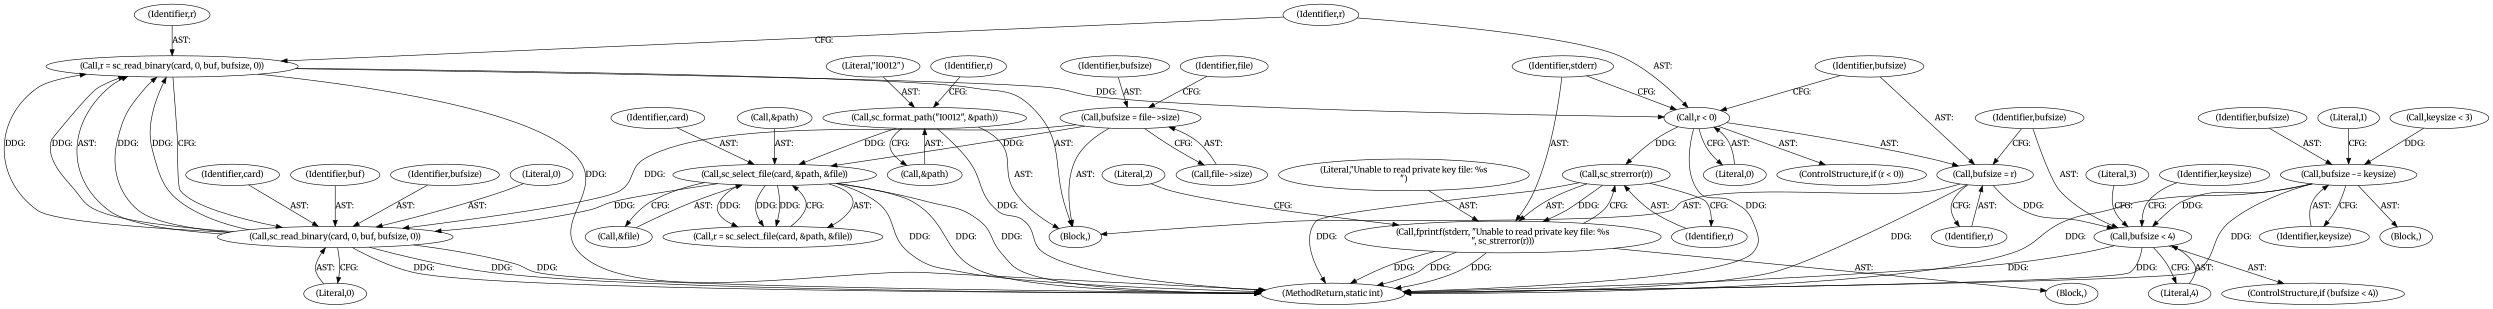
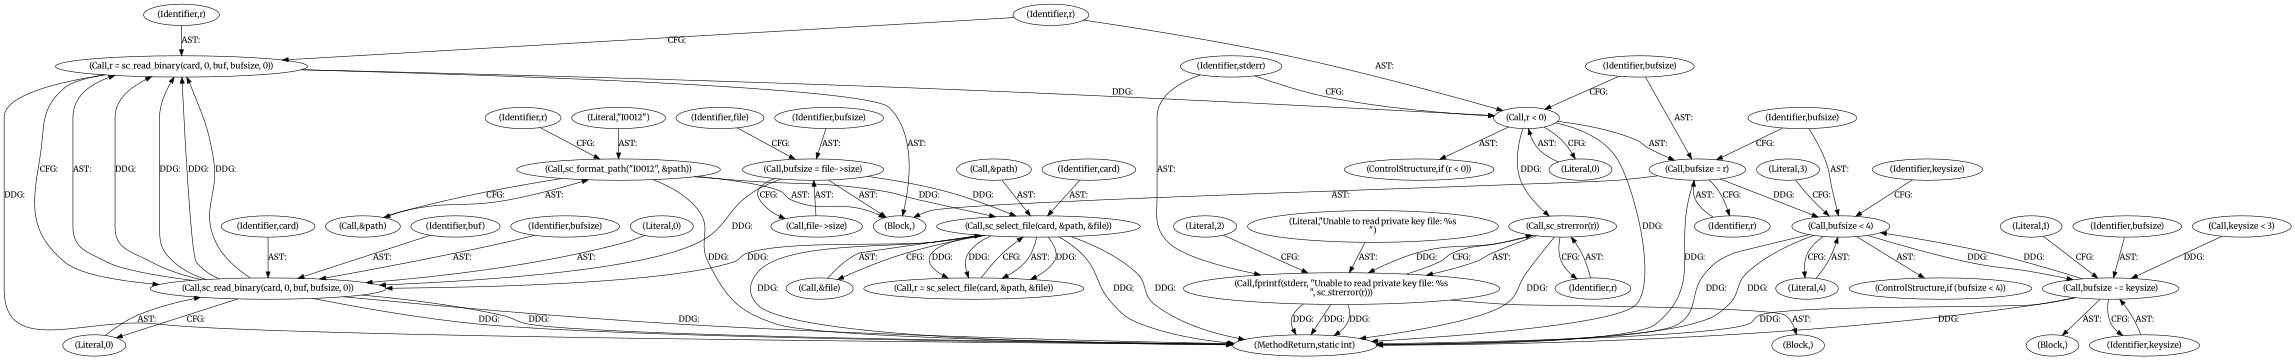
edge "(Call,bufsize < 4)" -> "(Call,bufsize -= keysize)": added, label "DDG:"
